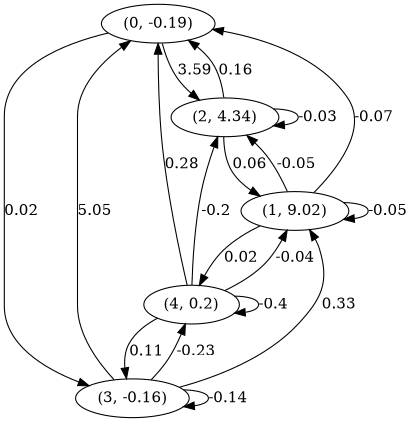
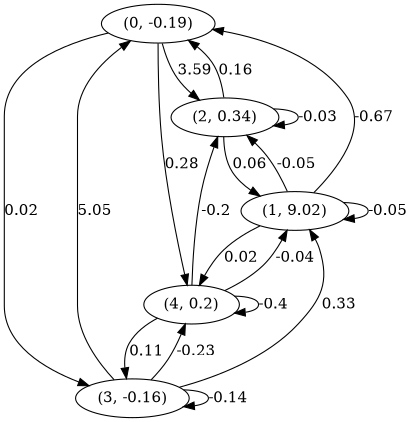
node "(2, 4.34)": label "(2, 4.34)" -> "(2, 0.34)"
edge "(1, 9.02)" -> "(0, -0.19)": label "-0.07" -> "-0.67"
edge "(4, 0.2)" -> "(0, -0.19)": reversed
